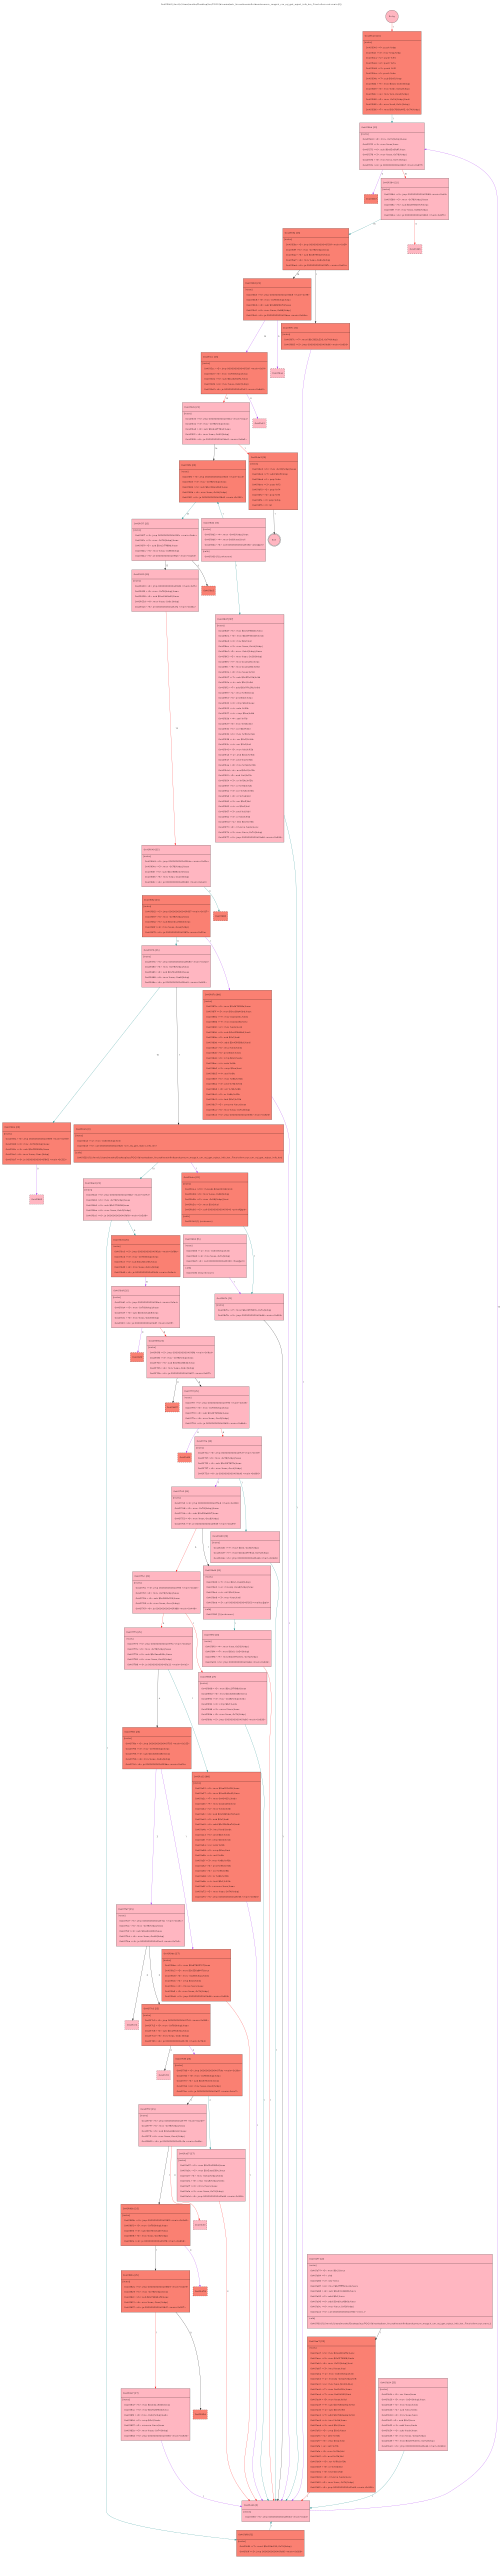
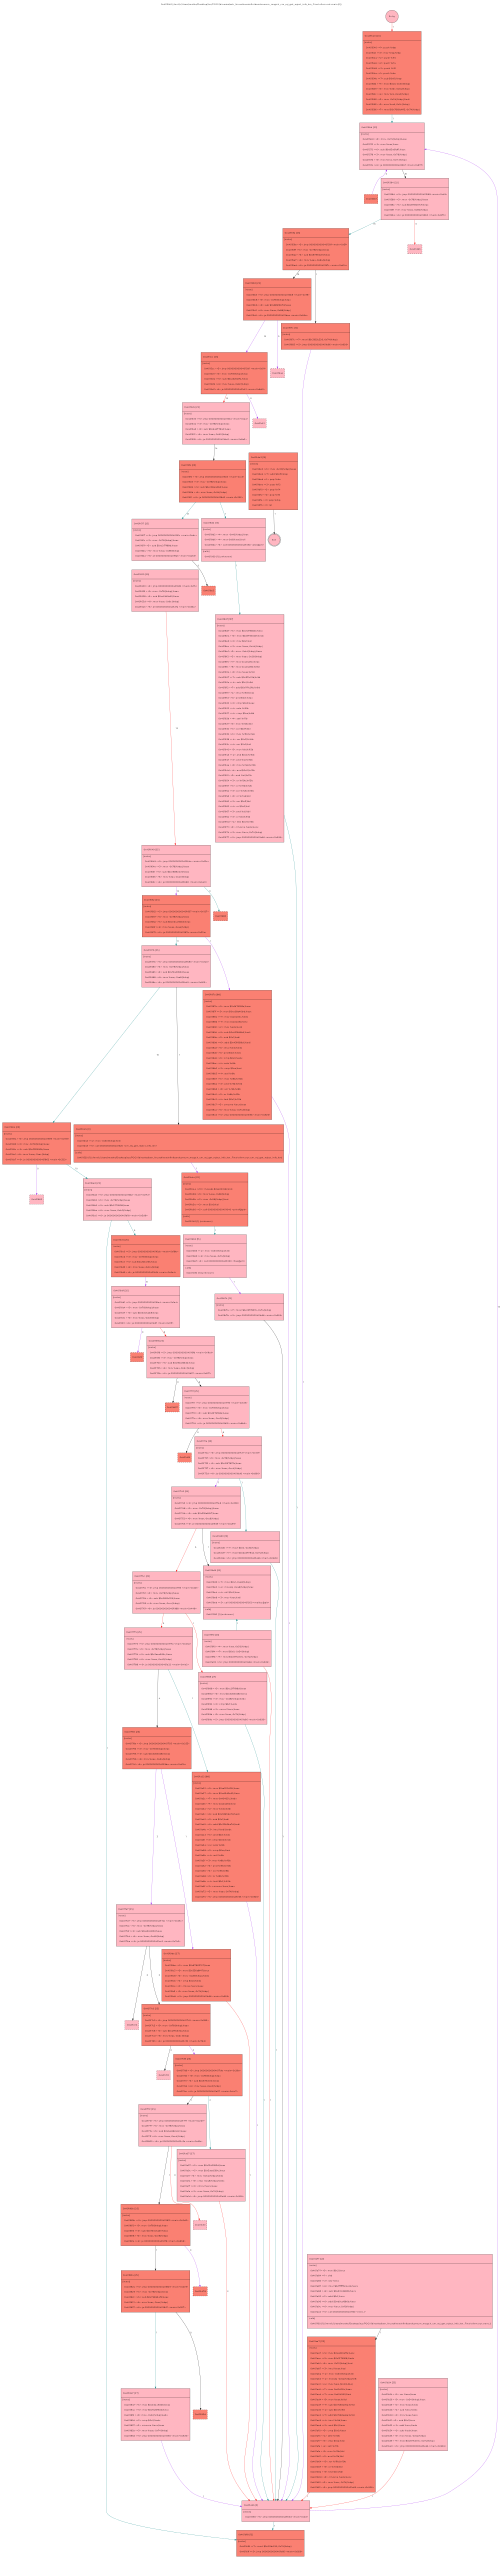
edge "0x40156d [23]" -> "0x401584 [22]": color red -> black
edge "0x40156d [23]" -> "0x401dbf": reversed
edge "0x4015e5 [25]" -> "0x401de3 [19]": removed, label "1"
edge "0x4018d2 [13]" -> "0x4015fe [25]": reversed
edge "0x401617 [25]" -> "0x401630 [25]": removed, label "13"
edge "0x401649 [25]" -> "0x401662 [25]": added, label "12"
edge "0x401b45 [9]" -> "0x4016ad [25]": now "0x401694 [25]" -> "0x4016ad [25]"
edge "0x401b4e [23]" -> "0x401b74 [12]": now "0x401b4e [23]" -> "0x401b65 [15]"
edge "0x401711 [25]" -> "0x401df6": color purple -> black
edge "0x4019d9 [23]" -> "0x4019f0 [23]": reversed
edge "0x401824 [25]" -> "0x401847 [27]": color red -> teal
edge "0x401b24 [33]" -> "0x401e66 [5]": color teal -> red
edge "0x401b18 [12]" -> "0x401e66 [5]": reversed
